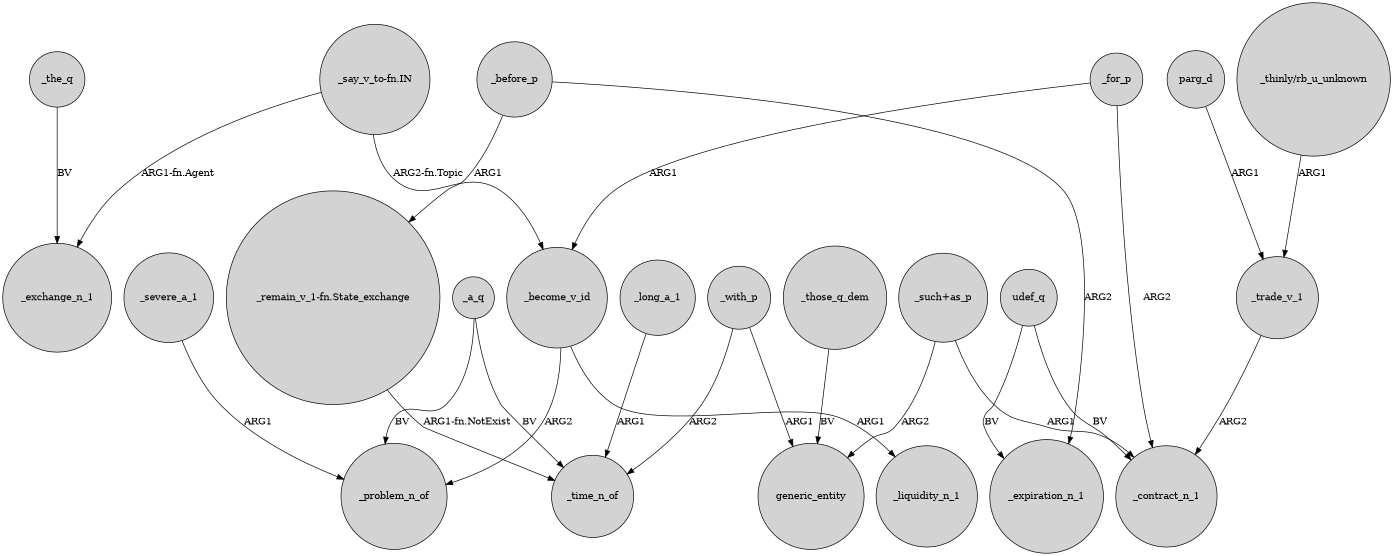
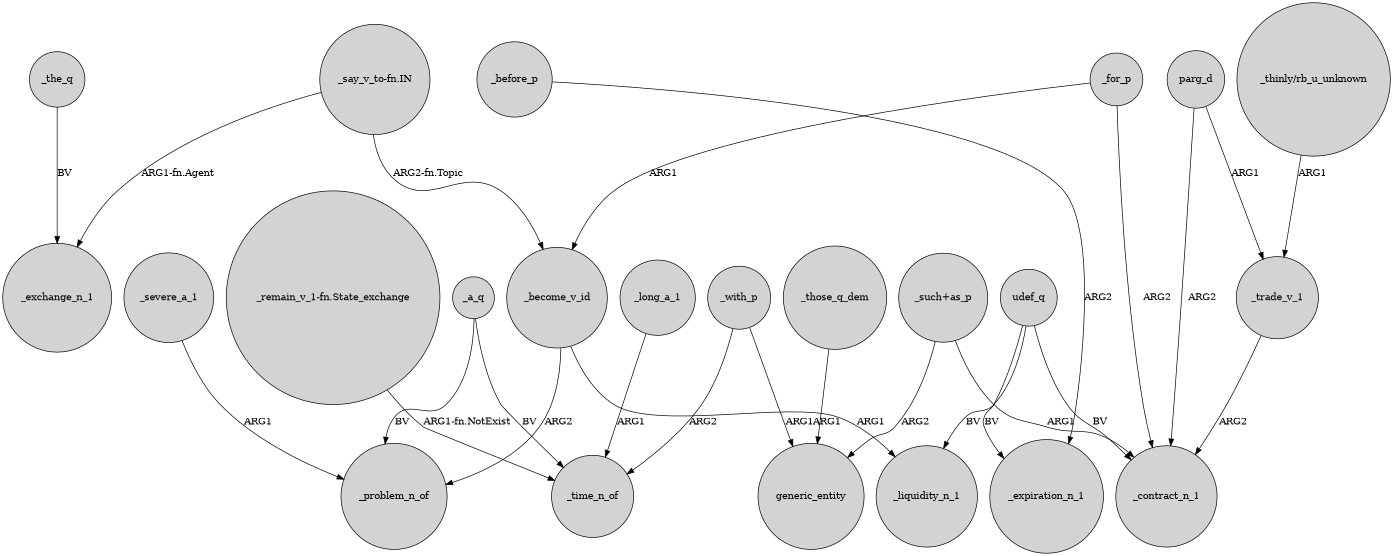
edge "_before_p" -> "_remain_v_1-fn.State_exchange": removed, label "ARG1"
edge "parg_d" -> "_contract_n_1": added, label "ARG2"
edge "udef_q" -> "_liquidity_n_1": added, label "BV"
edge "_those_q_dem" -> "generic_entity": label "BV" -> "ARG1"
